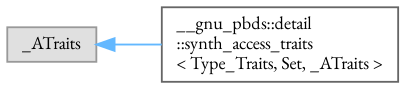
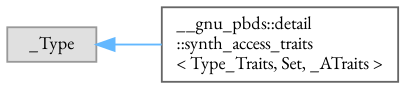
node "_ATraits": label "_ATraits" -> "_Type"
